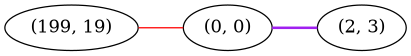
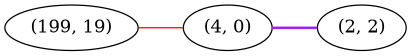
node "(0, 0)": label "(0, 0)" -> "(4, 0)"
node "(2, 3)": label "(2, 3)" -> "(2, 2)"
